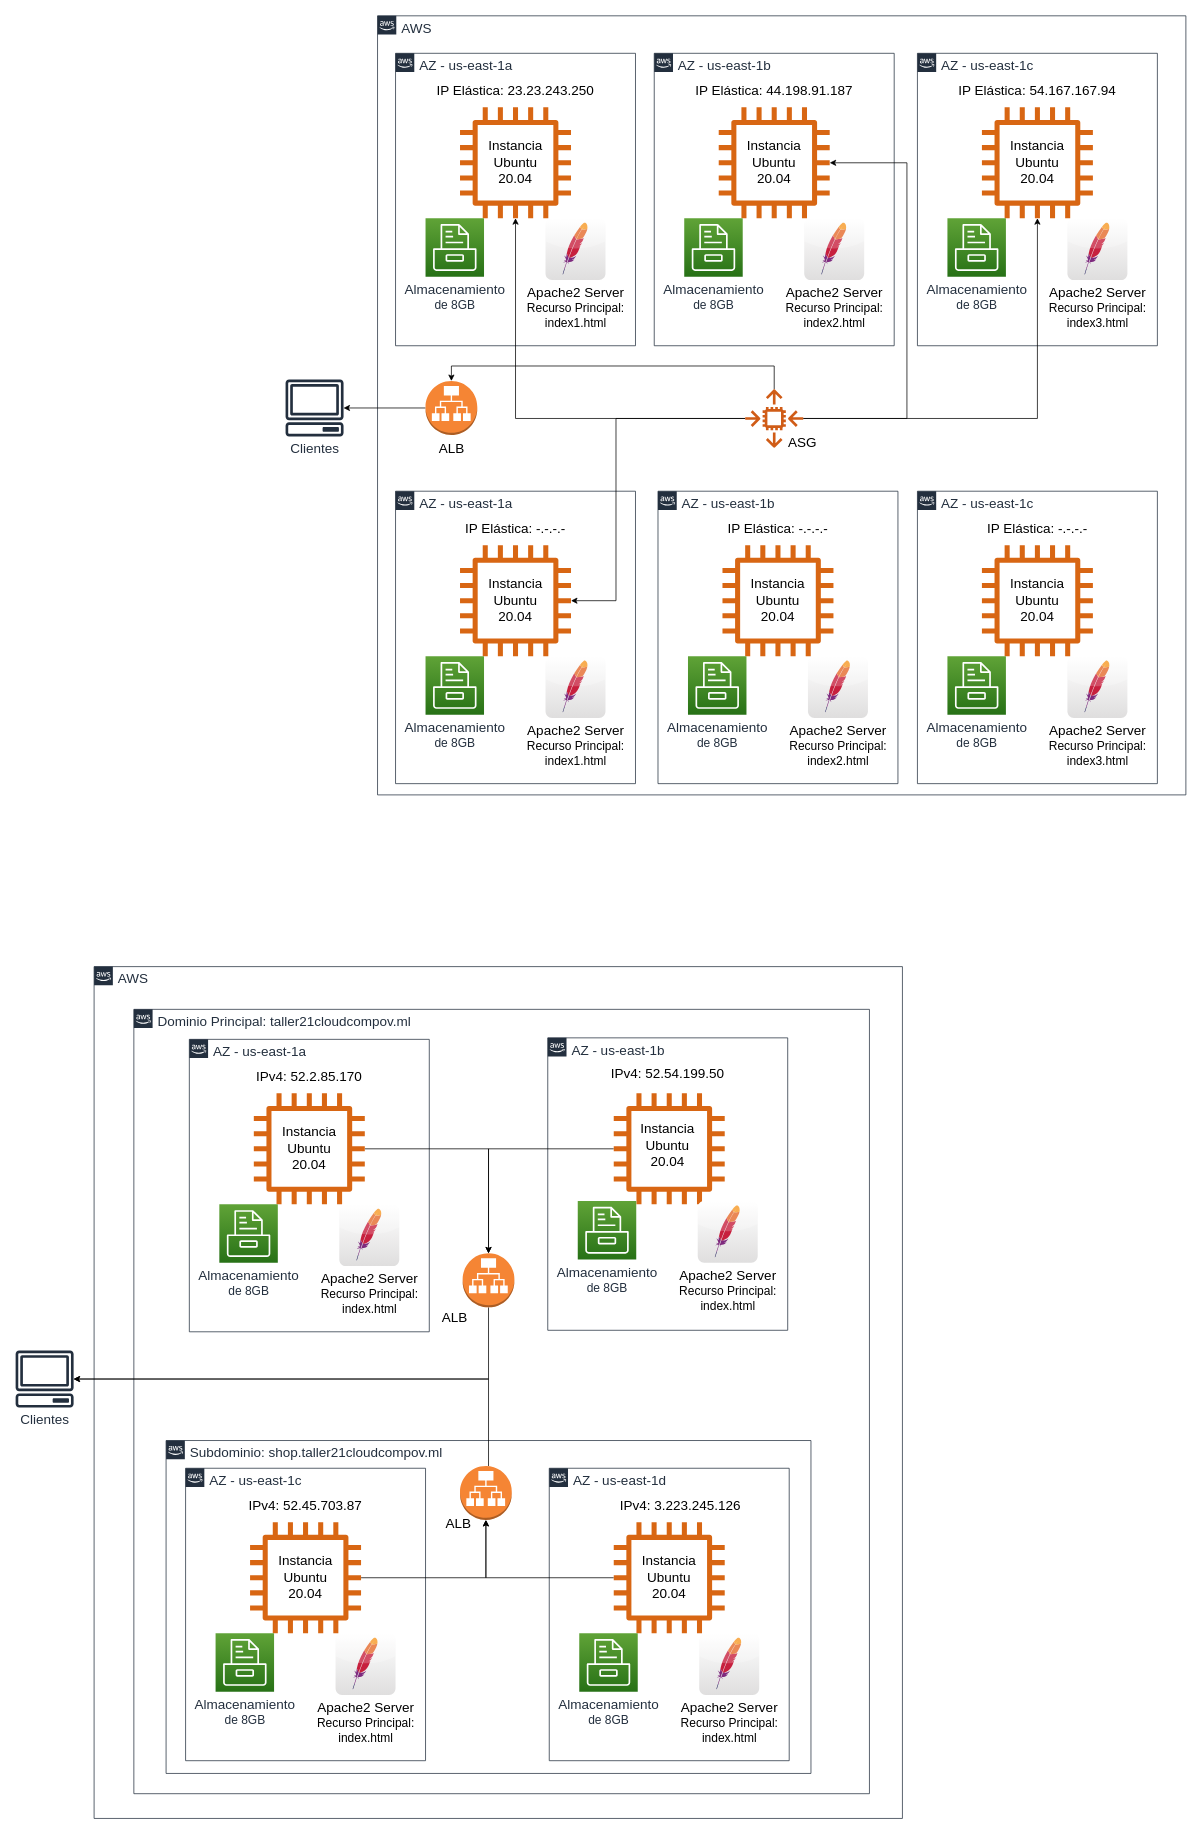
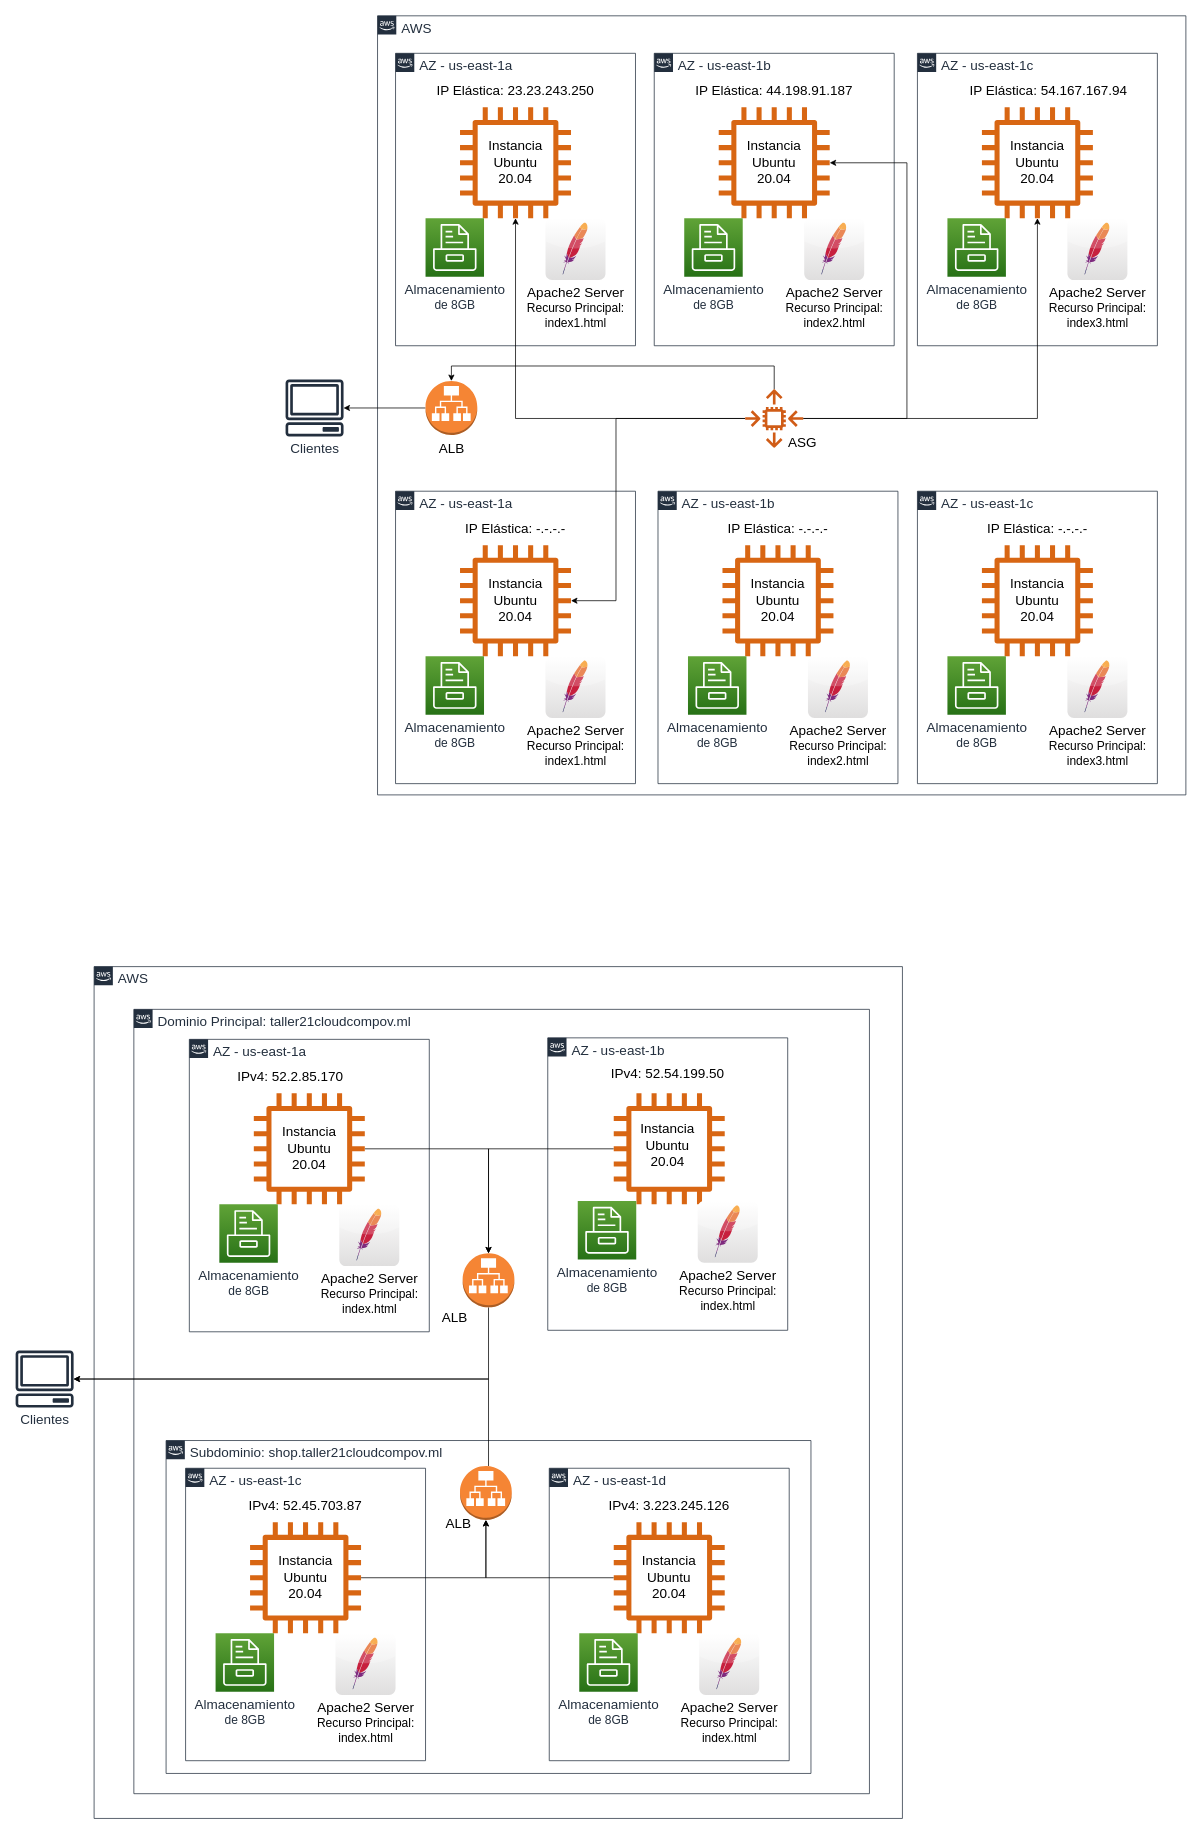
node "IP Elástica: 54.167.167.94": moved (1038, 90) -> (1049, 90)
node "IPv4: 52.2.85.170": moved (309, 1077) -> (291, 1077)
node "IPv4: 3.223.245.126": moved (681, 1506) -> (669, 1506)
